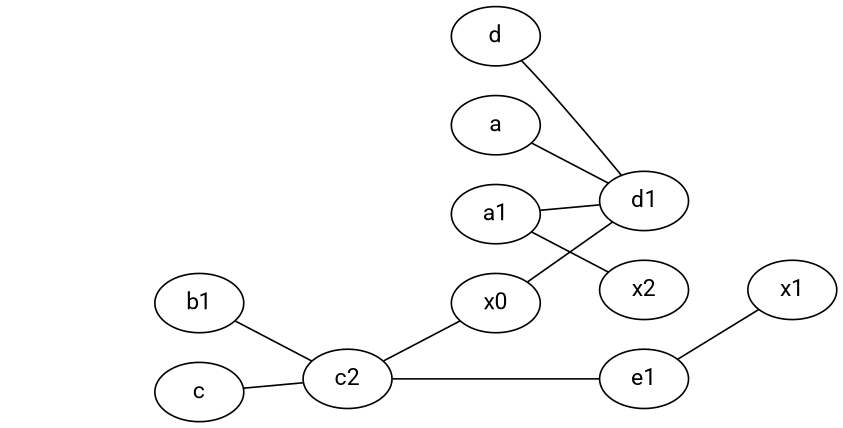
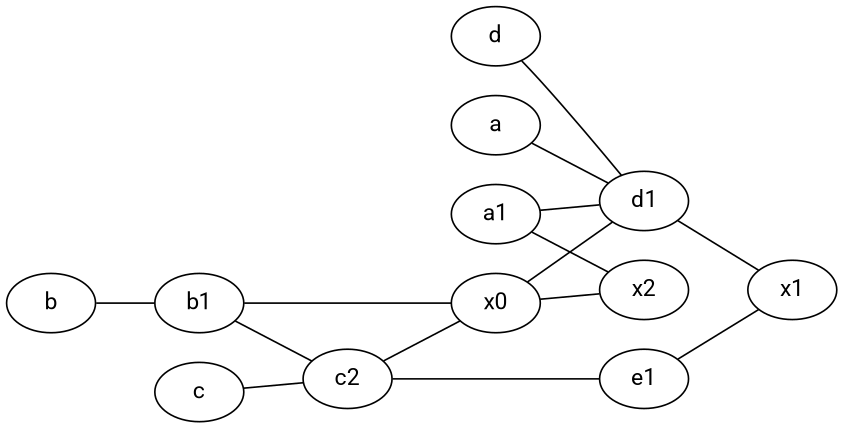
edge "d1" -- "x1": added
edge "x2" -- "x0": added
node "b": added
edge "b1" -- "x0": added
